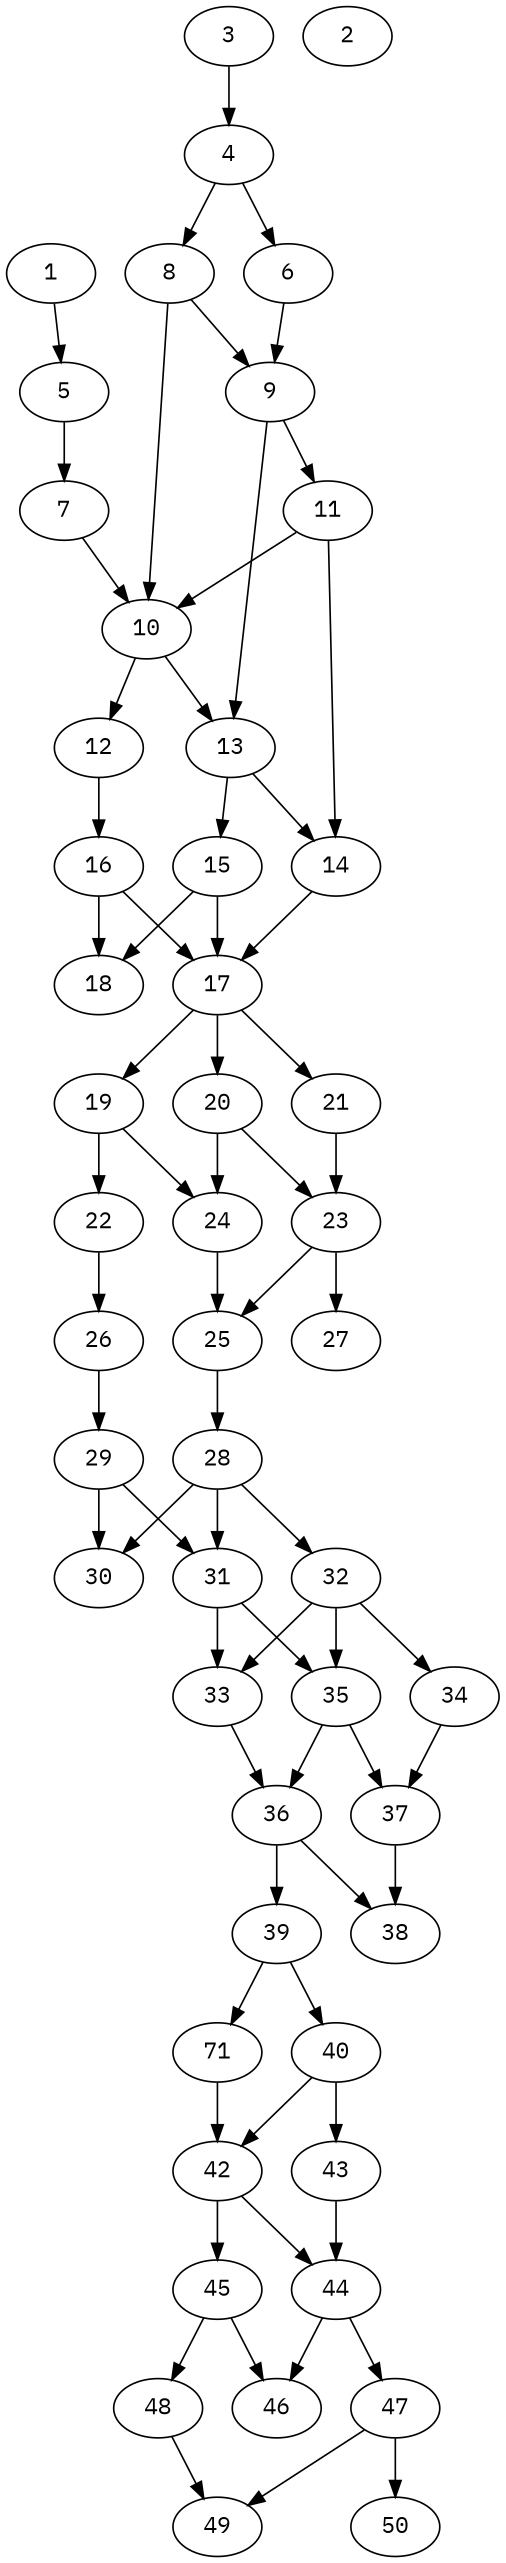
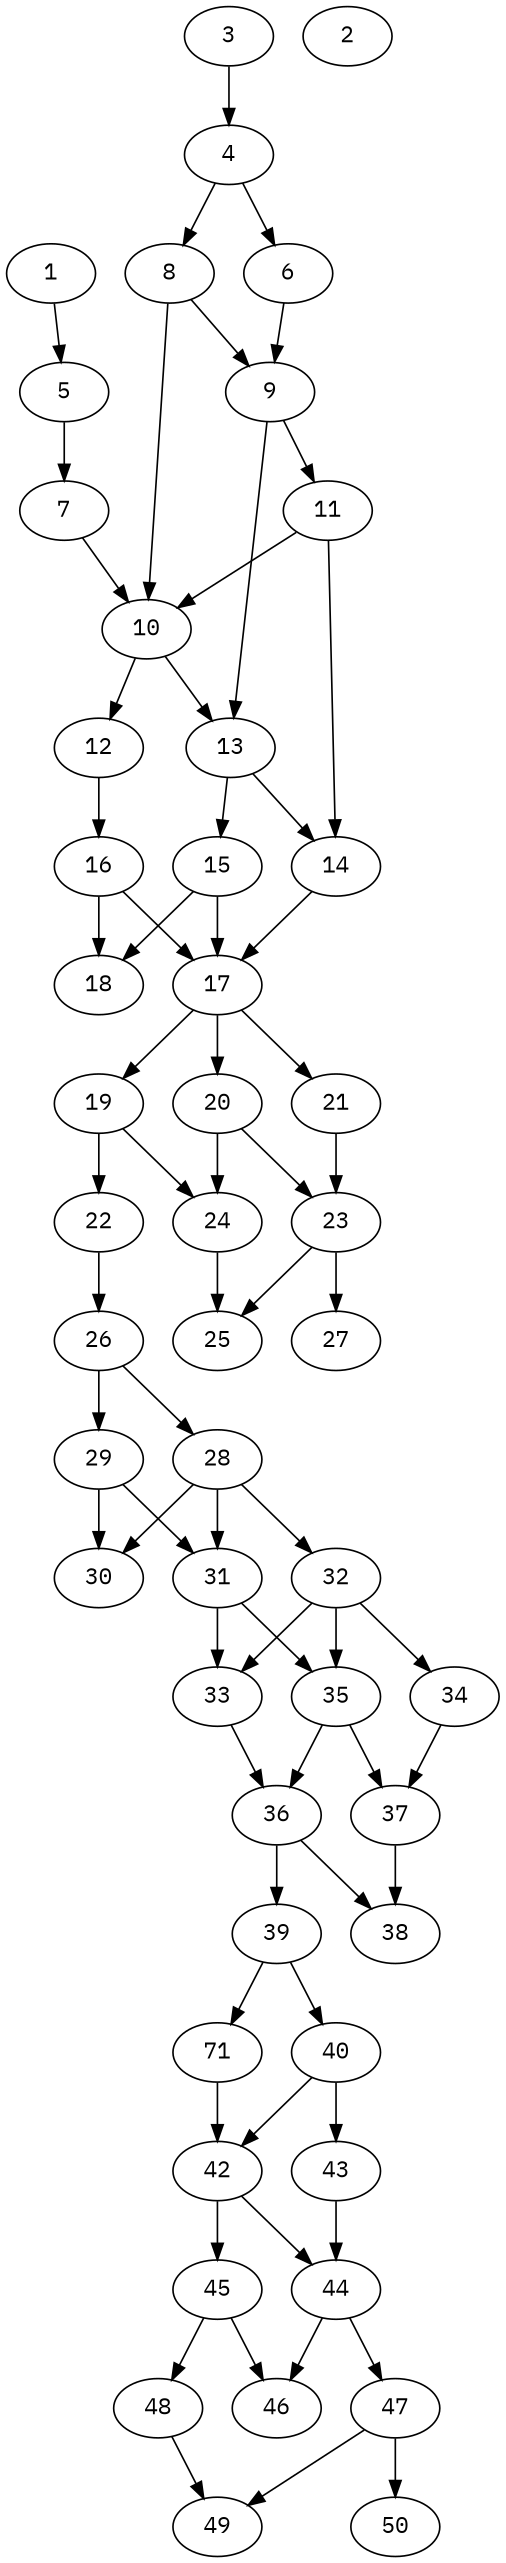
edge "25" -> "28": now "26" -> "28"
